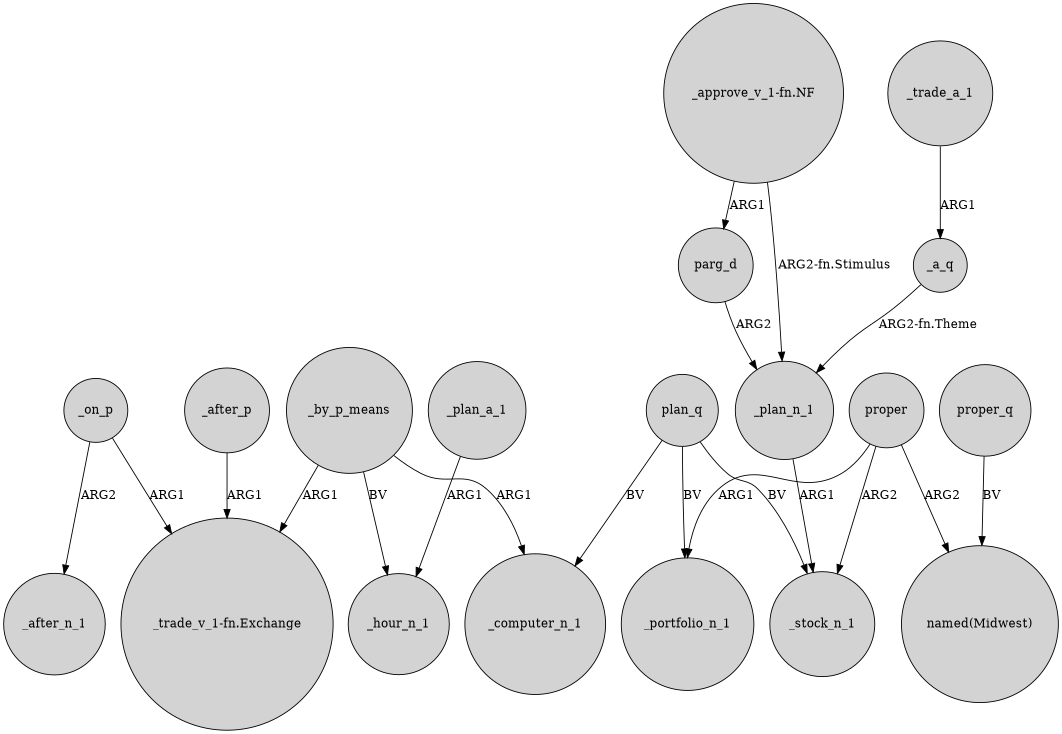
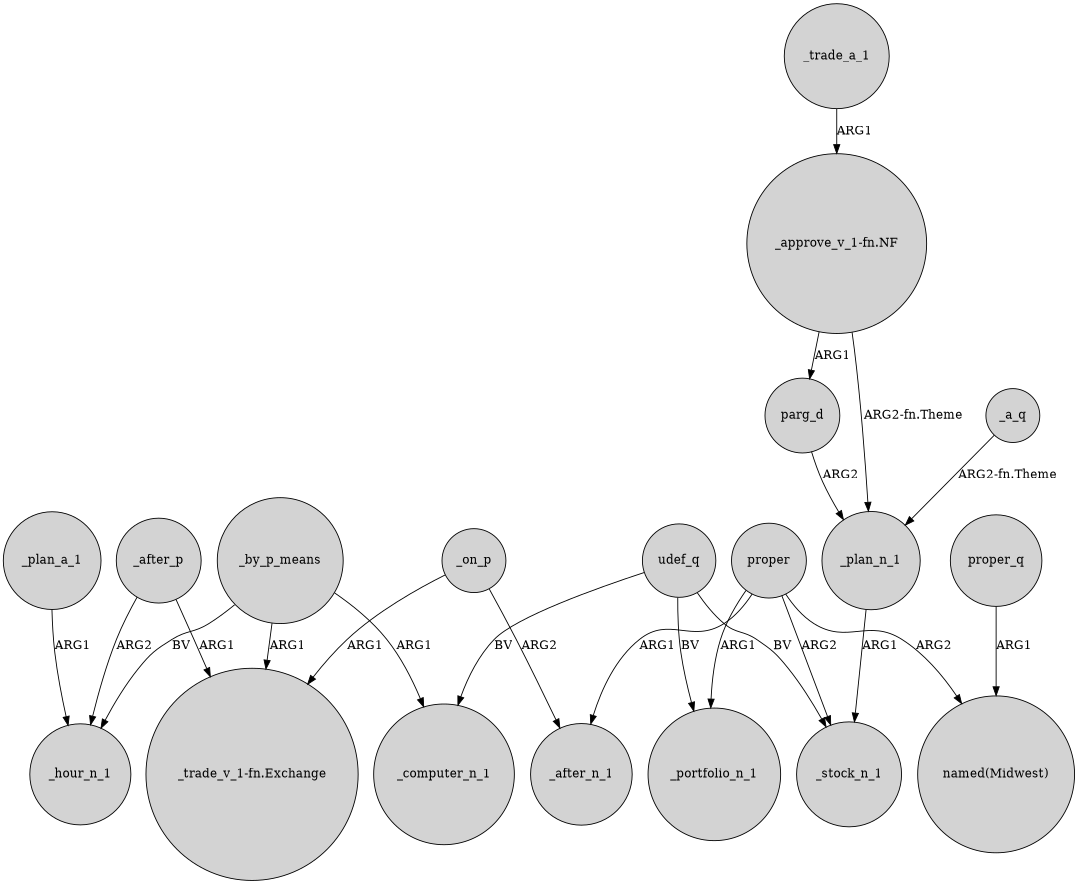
edge "_trade_a_1" -> "_a_q": now "_trade_a_1" -> "_approve_v_1-fn.NF"
edge "_approve_v_1-fn.NF" -> "_plan_n_1": label "ARG2-fn.Stimulus" -> "ARG2-fn.Theme"
node "plan_q": label "plan_q" -> "udef_q"
edge "proper_q" -> "named(Midwest)": label "BV" -> "ARG1"
edge "proper" -> "_after_n_1": added, label "ARG1"
edge "_after_p" -> "_hour_n_1": added, label "ARG2"
